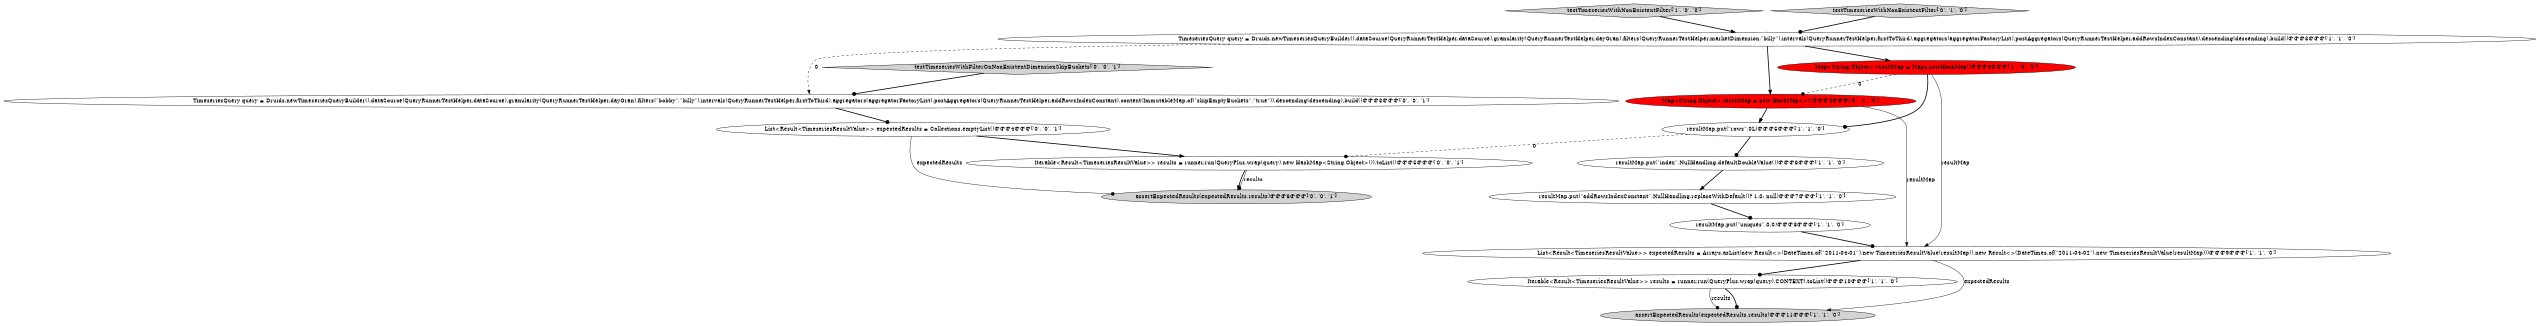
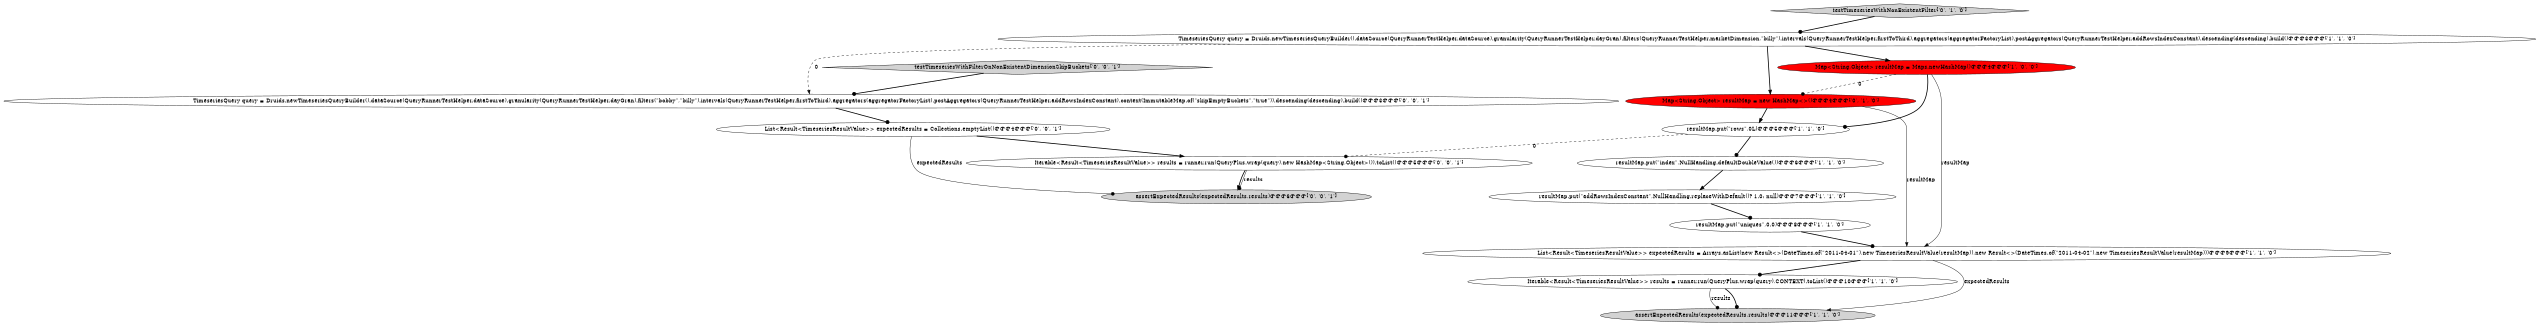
node "testTimeseriesWithNonExistentFilter['1', '0', '0']": removed
